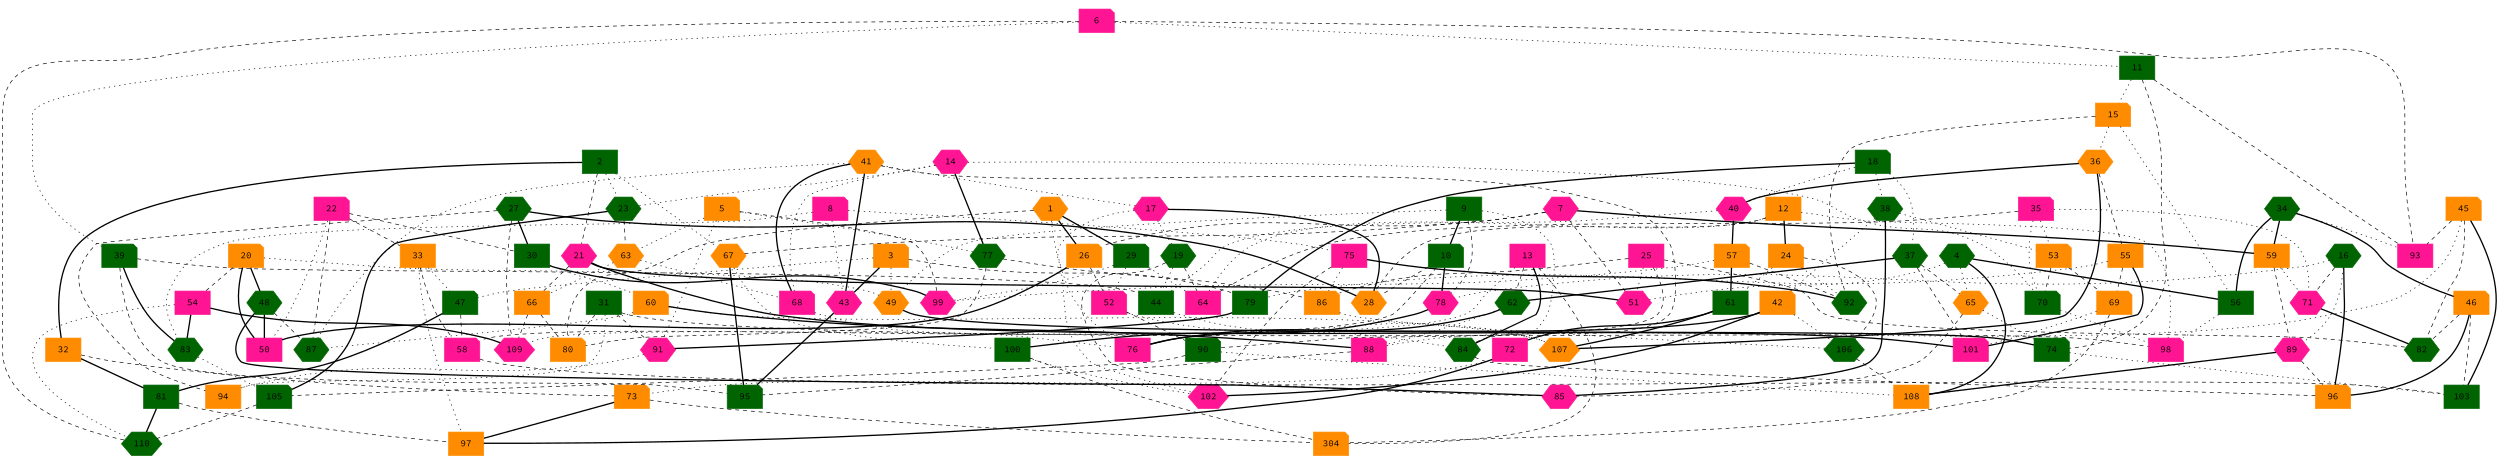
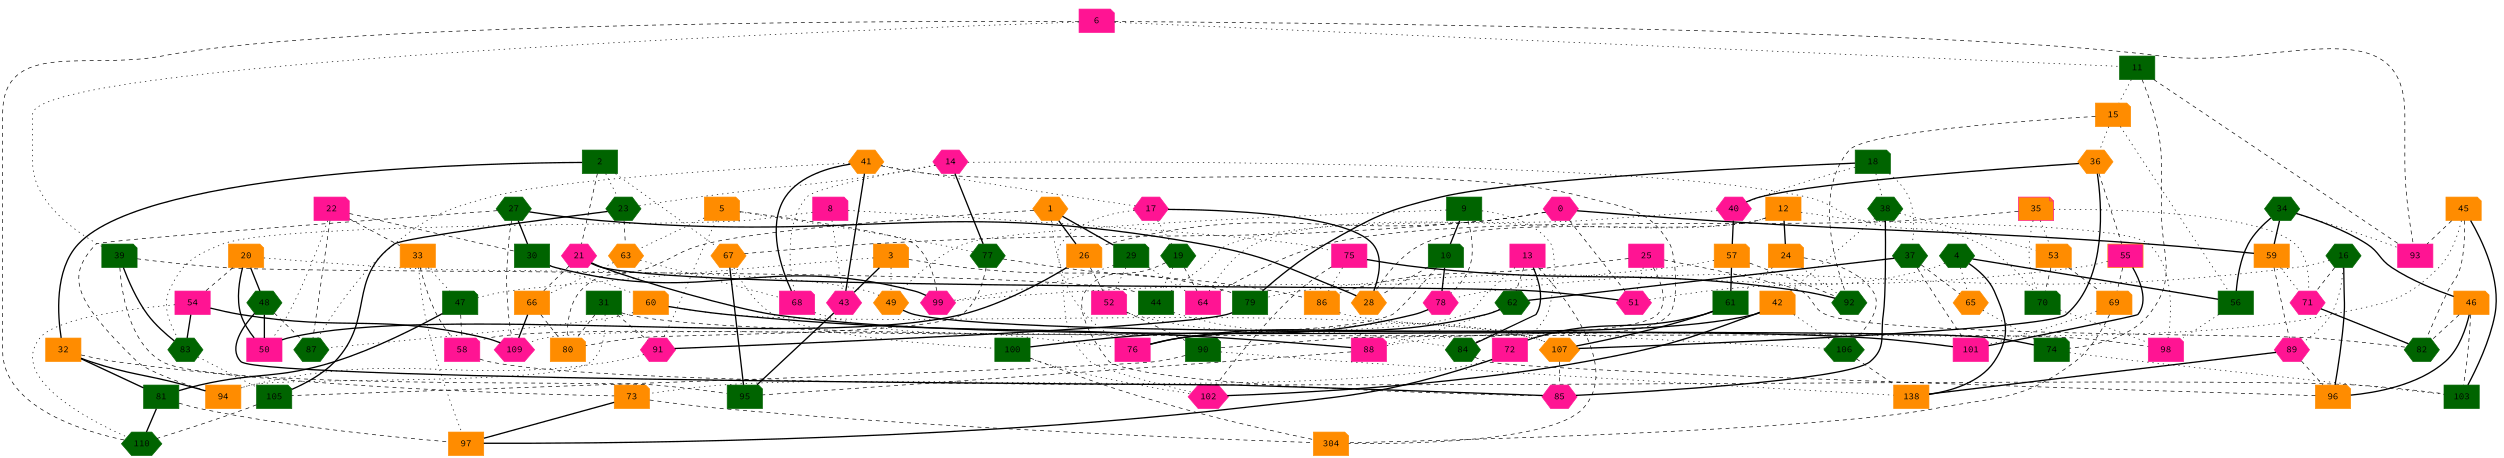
node "7": label "7" -> "0"
node "35": fillcolor deeppink -> darkorange
node "55": fillcolor darkorange -> deeppink
edge "66" -- "109": style dashed -> bold
edge "32" -- "94": added
edge "65" -- "85": now "107" -- "85"
node "108": label "108" -> "138"
